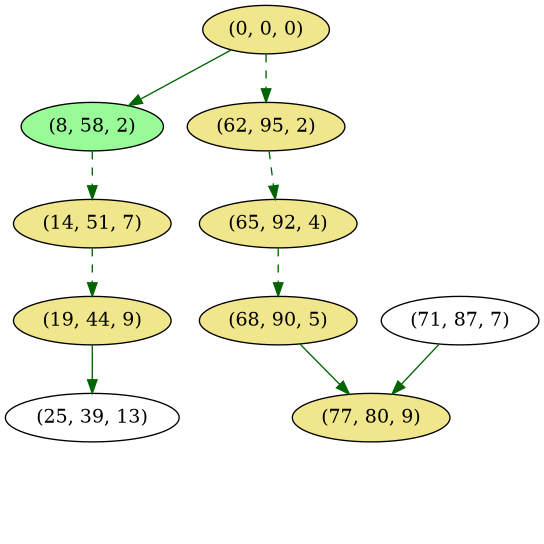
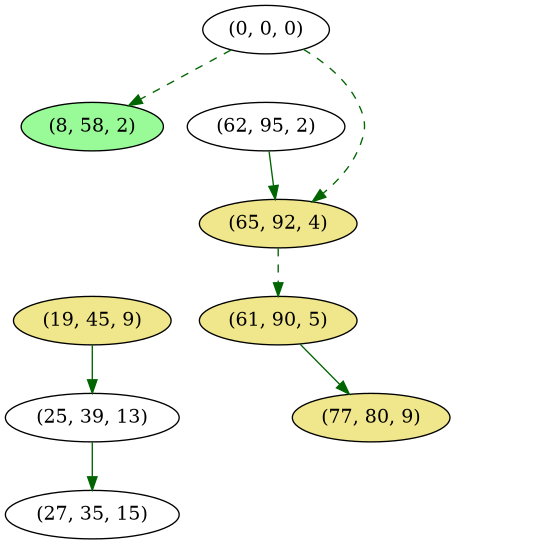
node "(0, 0, 0)": fillcolor khaki -> white
edge "(0, 0, 0)" -> "(62, 95, 2)": now "(0, 0, 0)" -> "(65, 92, 4)"
edge "(0, 0, 0)" -> "(8, 58, 2)": style solid -> dashed
node "(62, 95, 2)": fillcolor khaki -> white
edge "(62, 95, 2)" -> "(65, 92, 4)": style dashed -> solid
node "(14, 51, 7)": removed
node "(19, 44, 9)": label "(19, 44, 9)" -> "(19, 45, 9)"
node "(68, 90, 5)": label "(68, 90, 5)" -> "(61, 90, 5)"
node "(71, 87, 7)": removed
node "(27, 35, 15)": added
